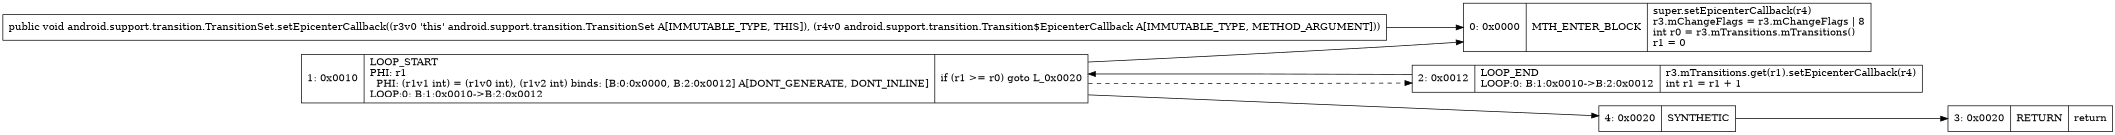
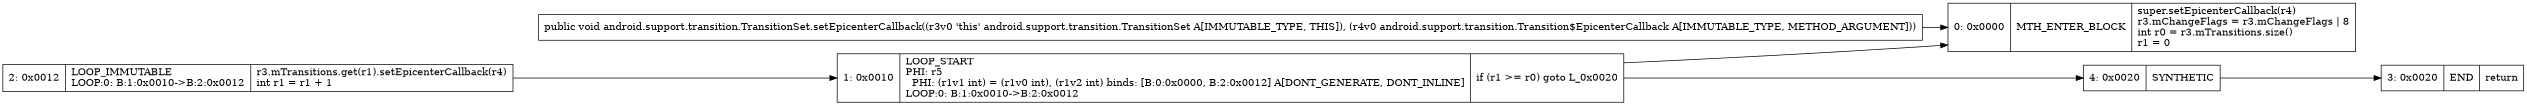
node "0: 0x0000": text "int r0 = r3.mTransitions.mTransitions()" -> "int r0 = r3.mTransitions.size()"
node "1: 0x0010": text "PHI: r1" -> "PHI: r5"
node "2: 0x0012": text "LOOP_END" -> "LOOP_IMMUTABLE"
edge "1: 0x0010" -> "2: 0x0012": removed
node "3: 0x0020": text "RETURN" -> "END"
